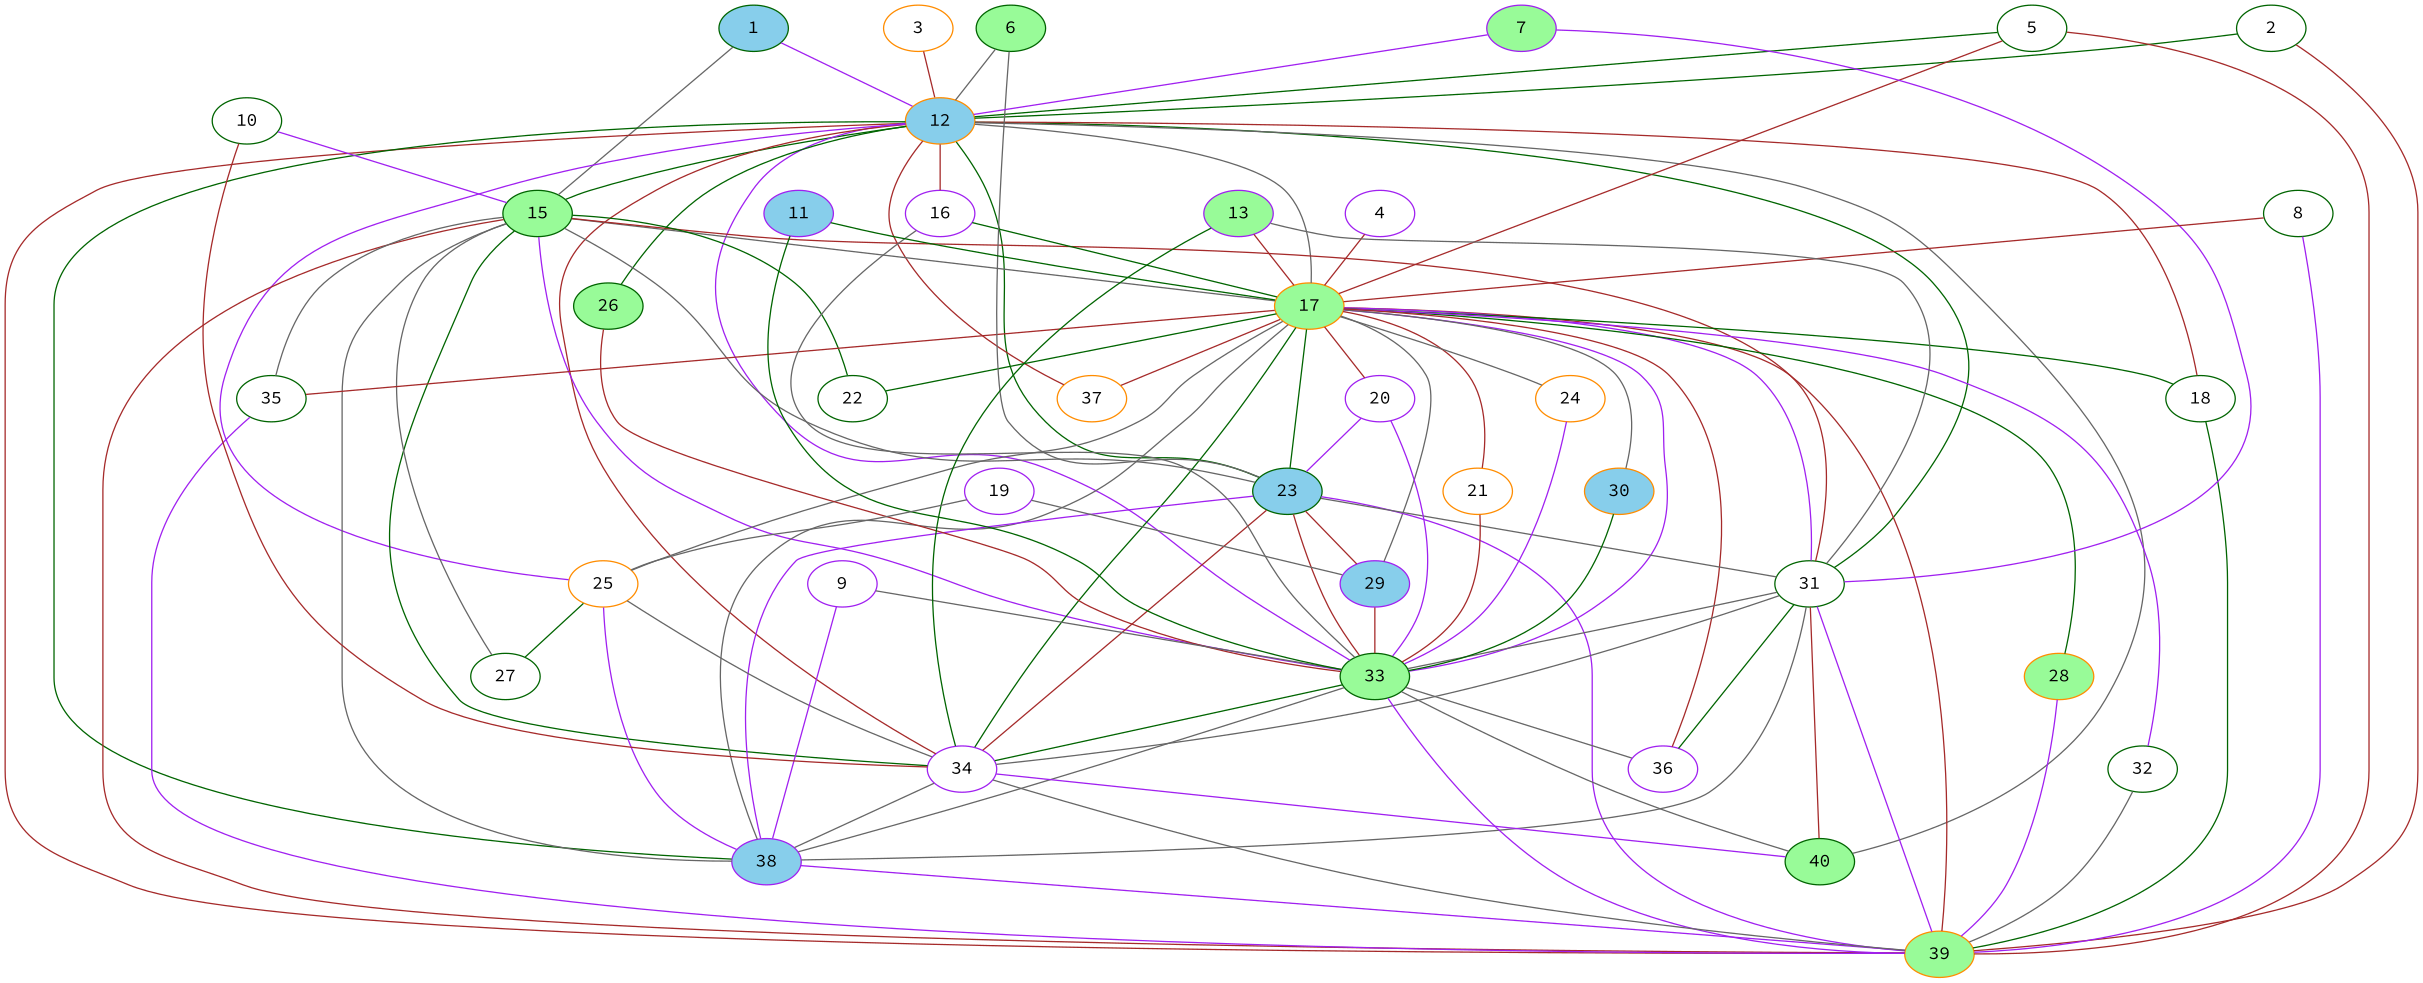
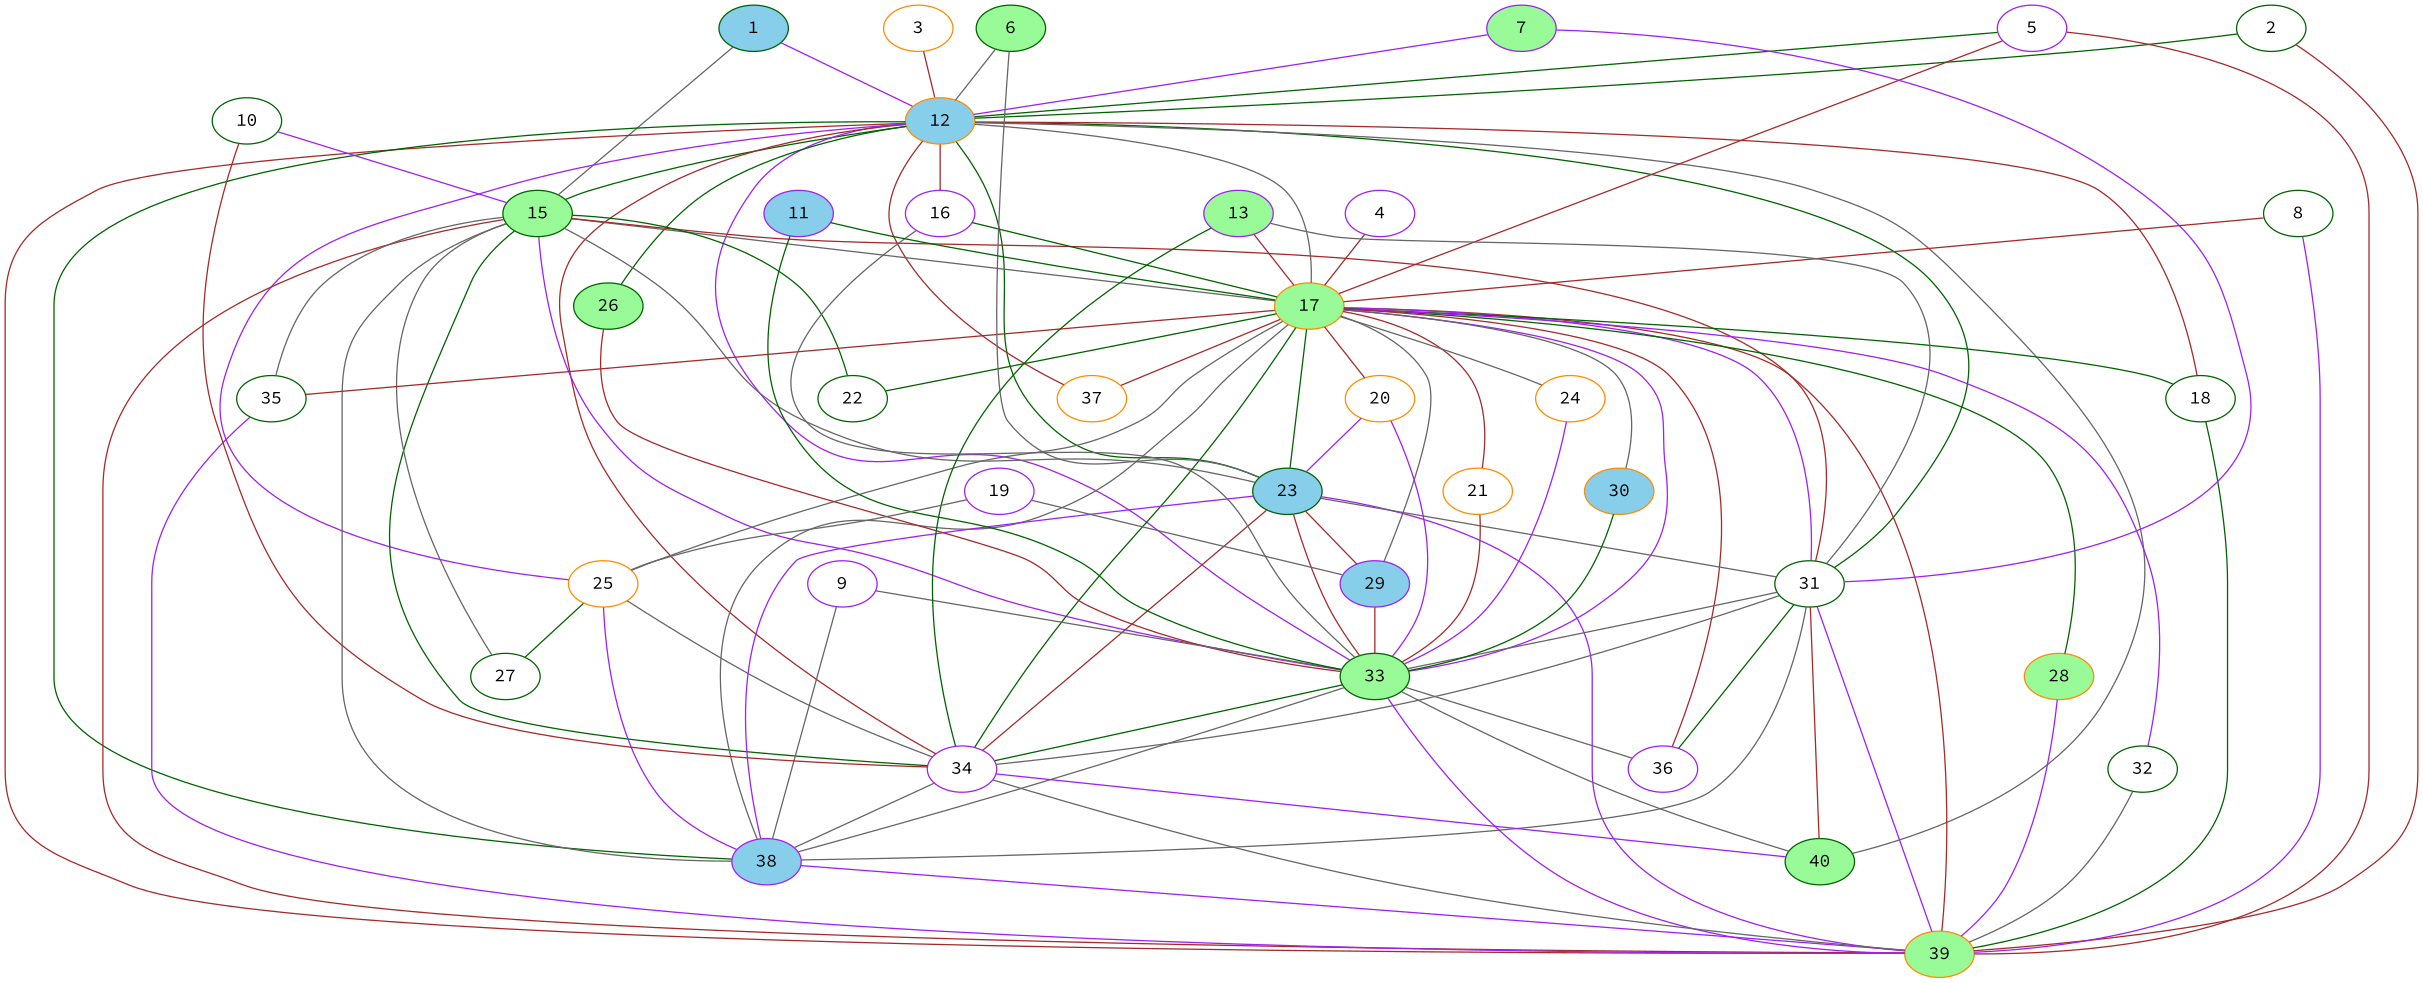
node "5": color darkgreen -> purple
node "20": color purple -> darkorange
edge "9" -- "38": color purple -> gray40
